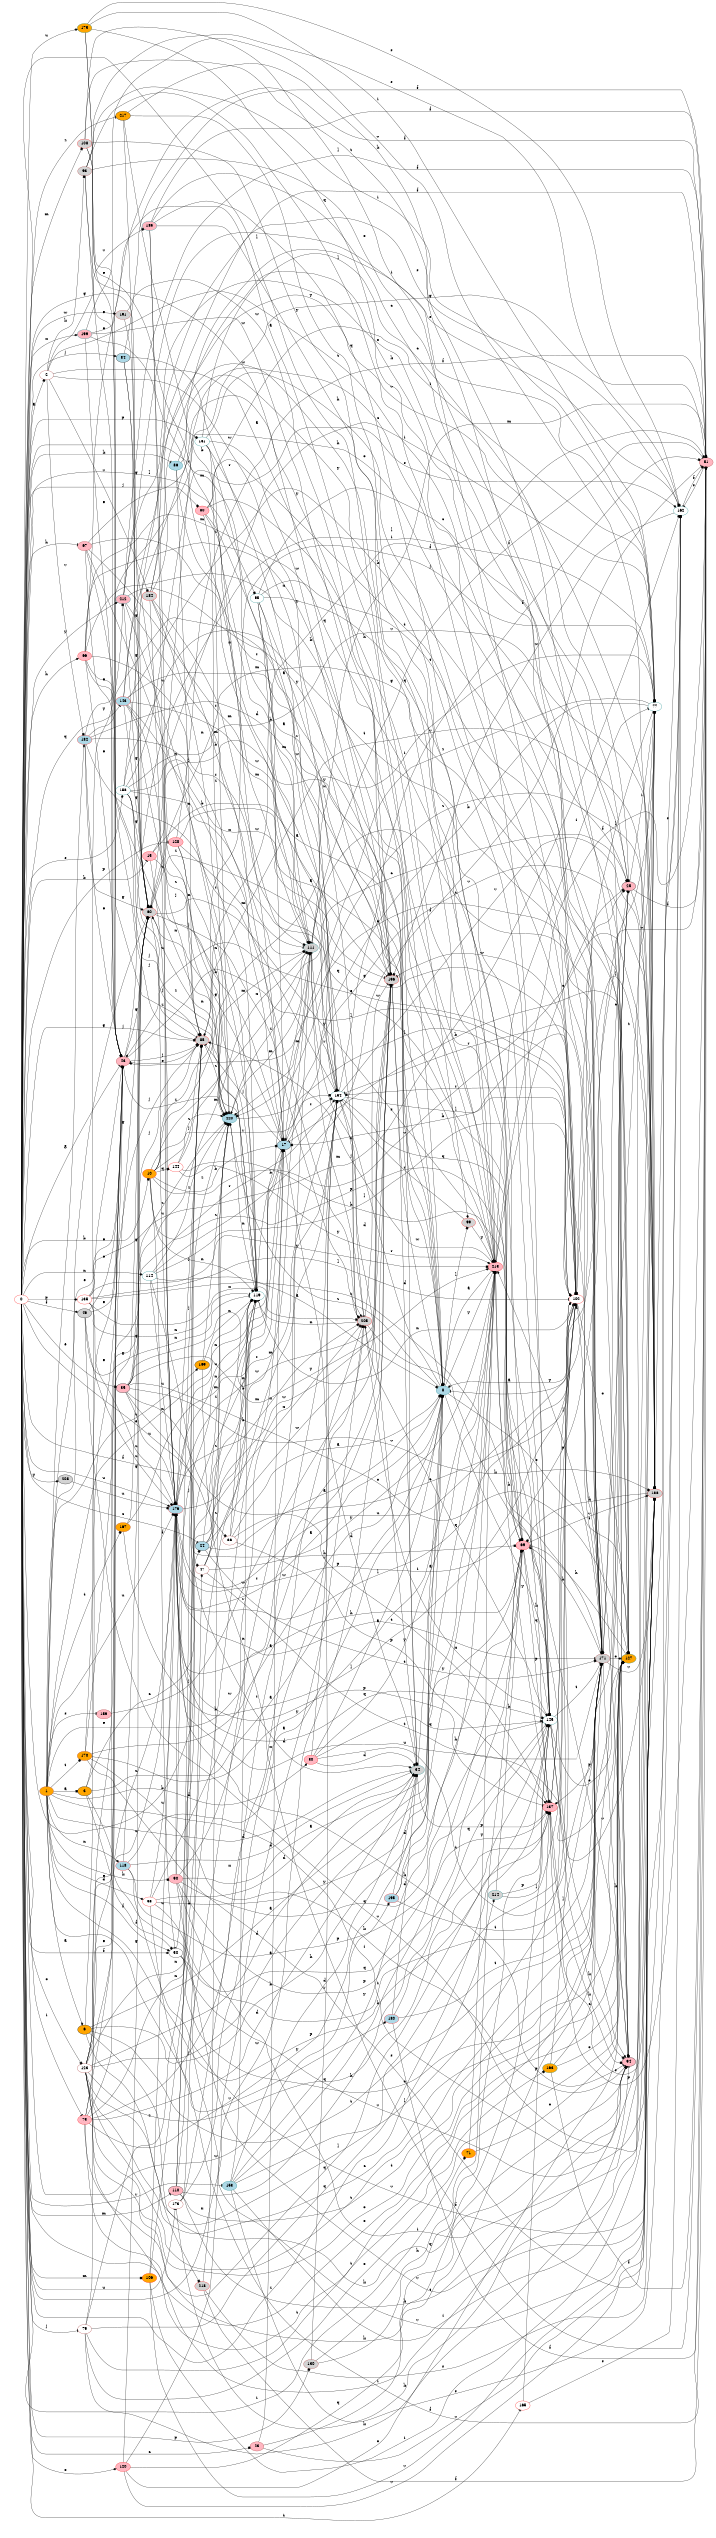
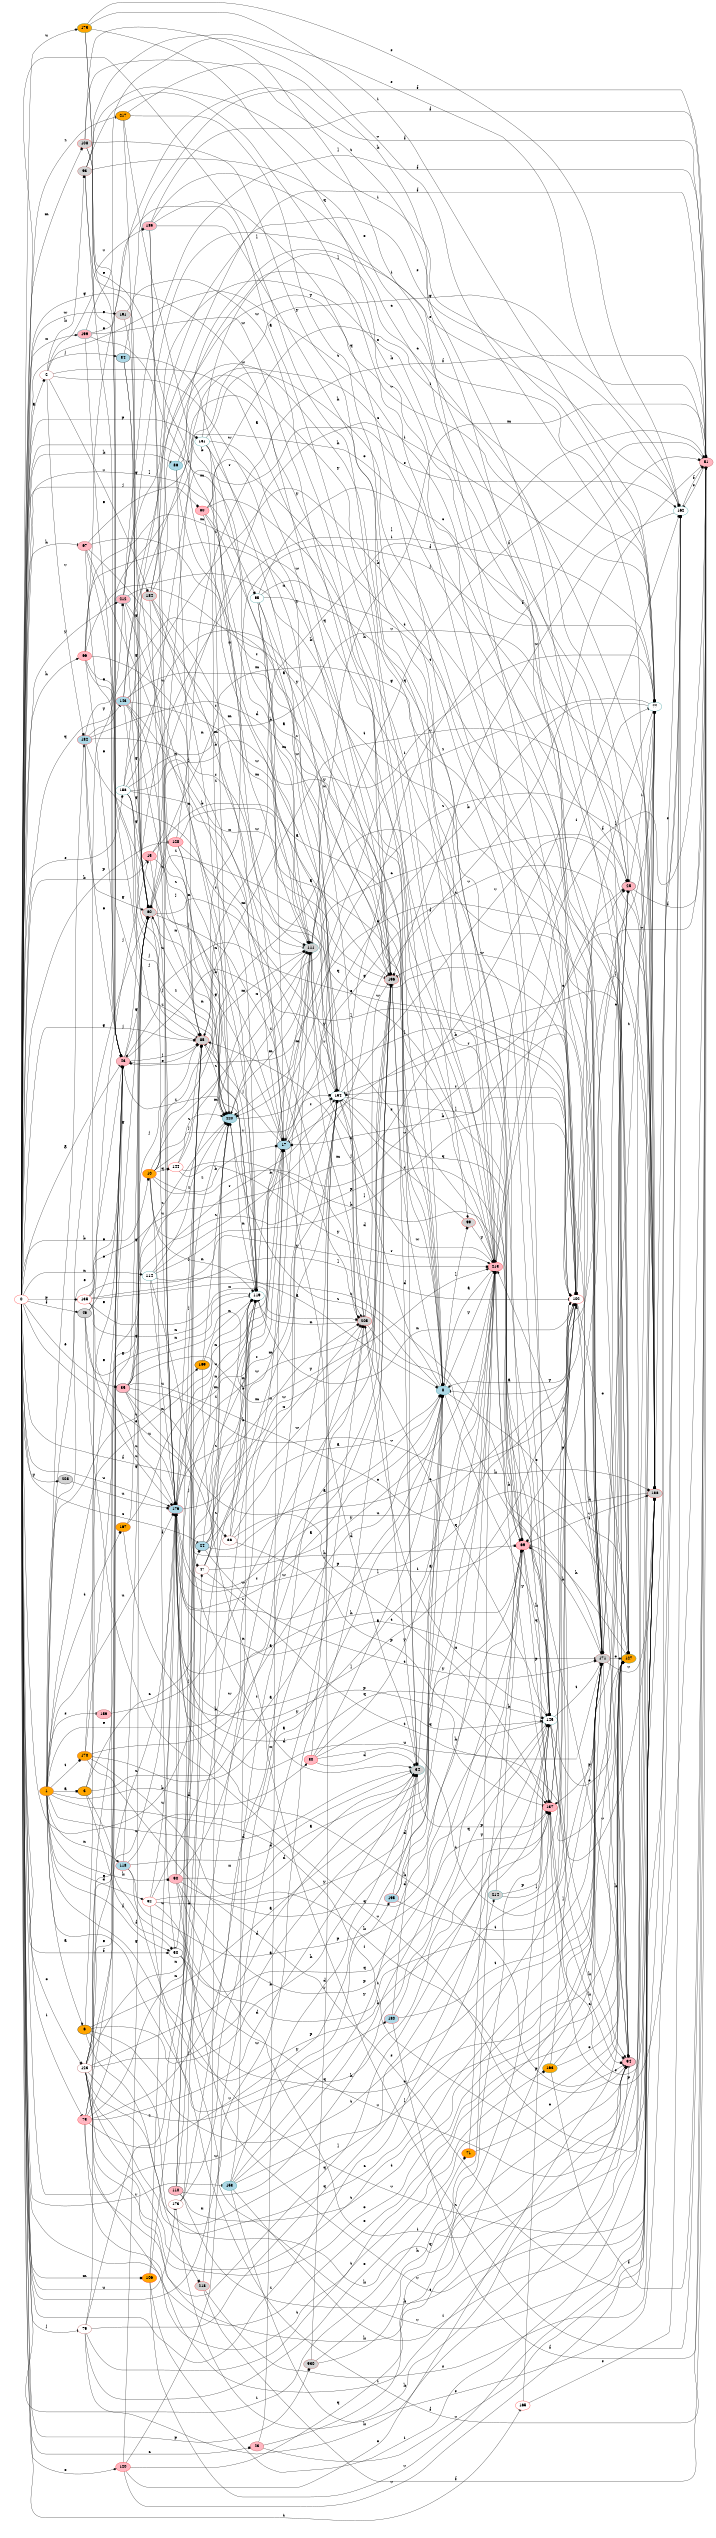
edge "49" -> "85": now "49" -> "15"
edge "0" -> "110": removed, label "m"
node "38": label "38" -> "32"
edge "169" -> "51": label "f" -> "z"
node "130": label "130" -> "930"
